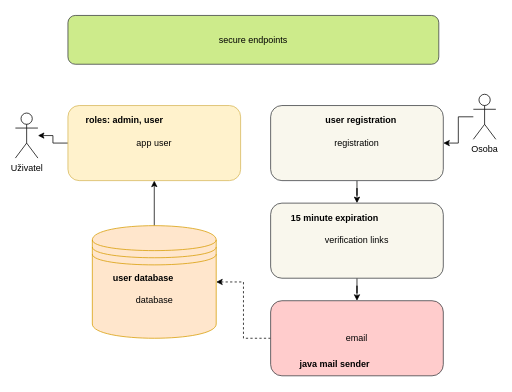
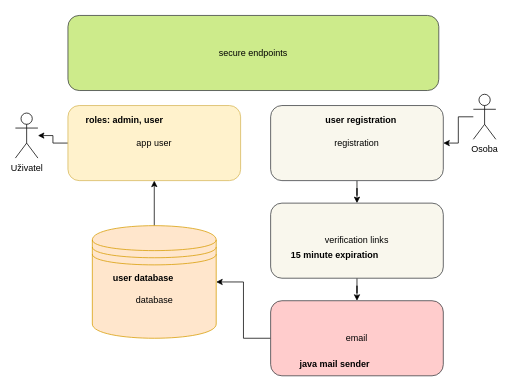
node "secure endpoints": size 371x49 -> 371x75
node "15 minute expiration": moved (334, 218) -> (334, 255)
edge "email" -> "database": style dashed -> solid
